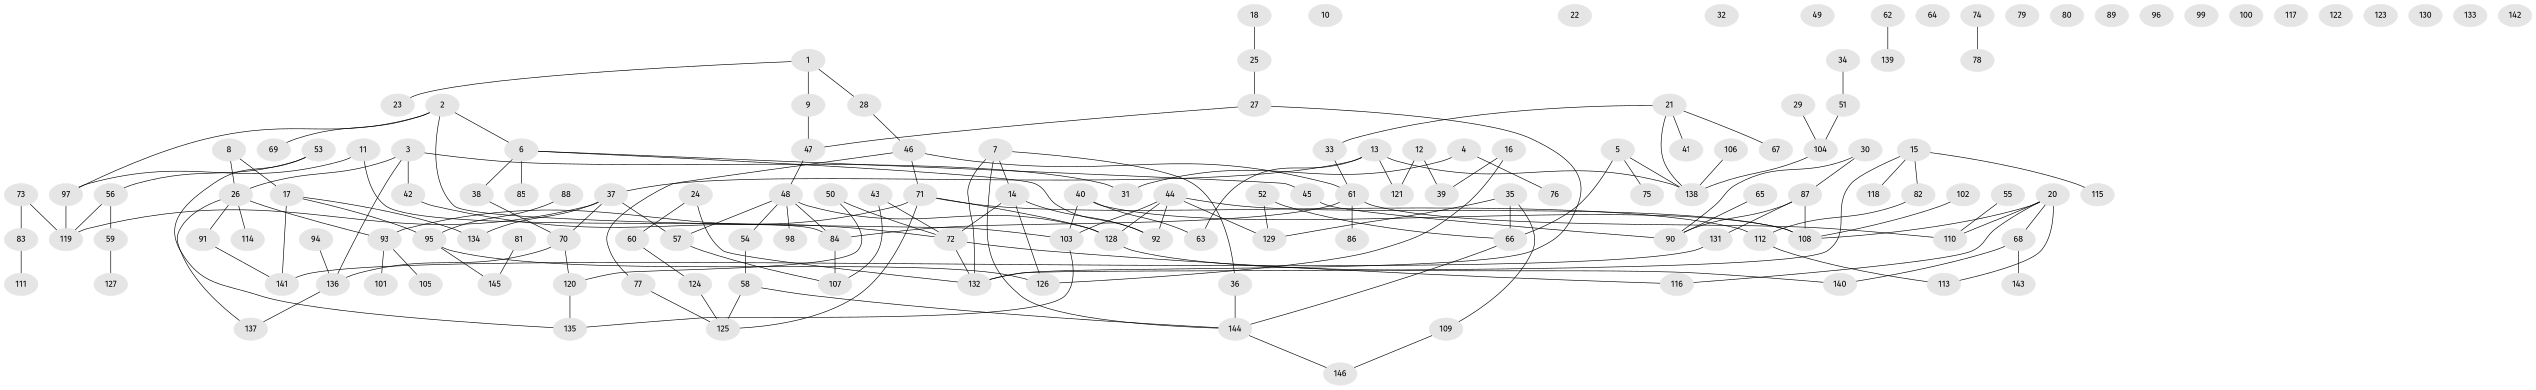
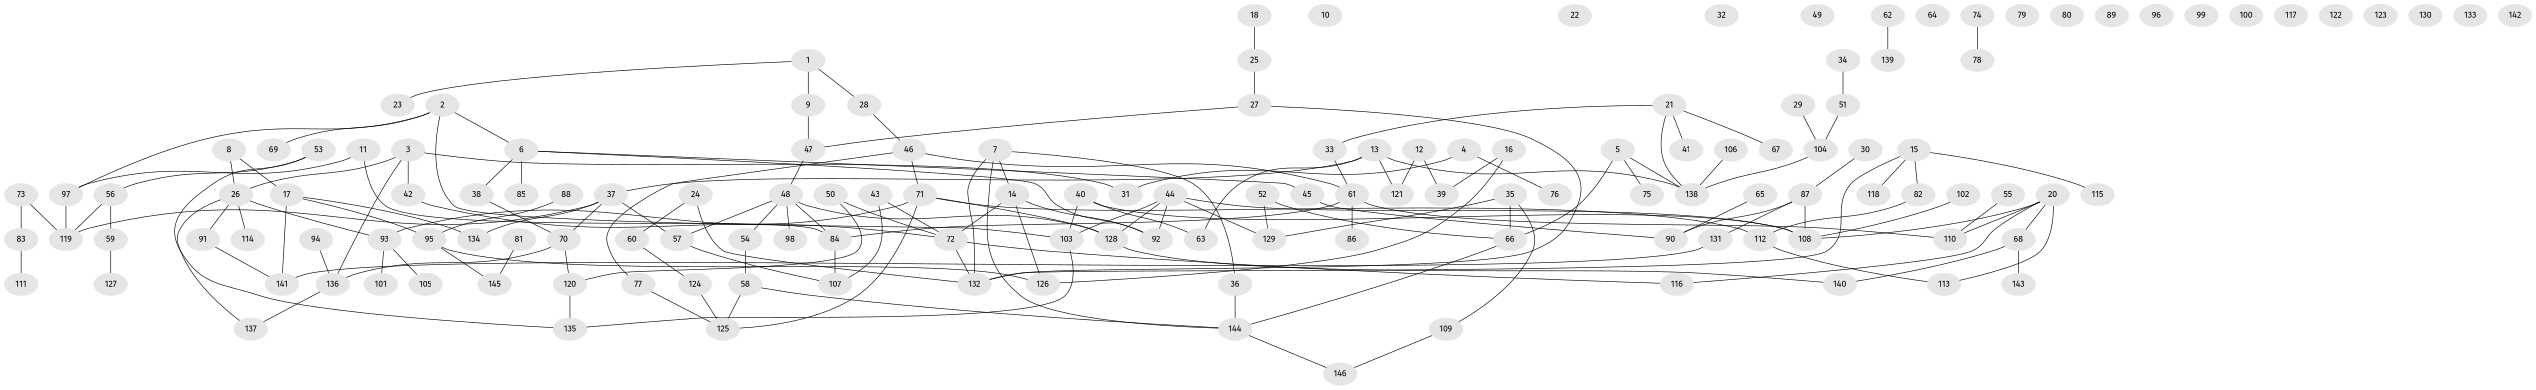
edge "30" -- "90": removed
